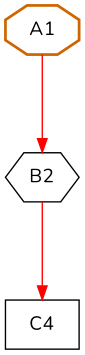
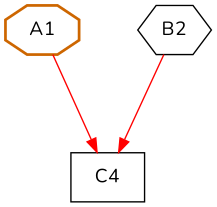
edge "A1" -> "B2": now "A1" -> "C4"
